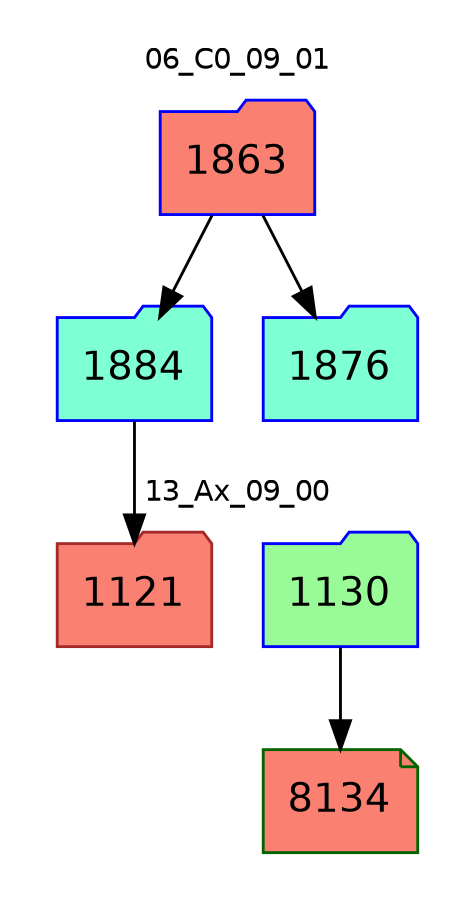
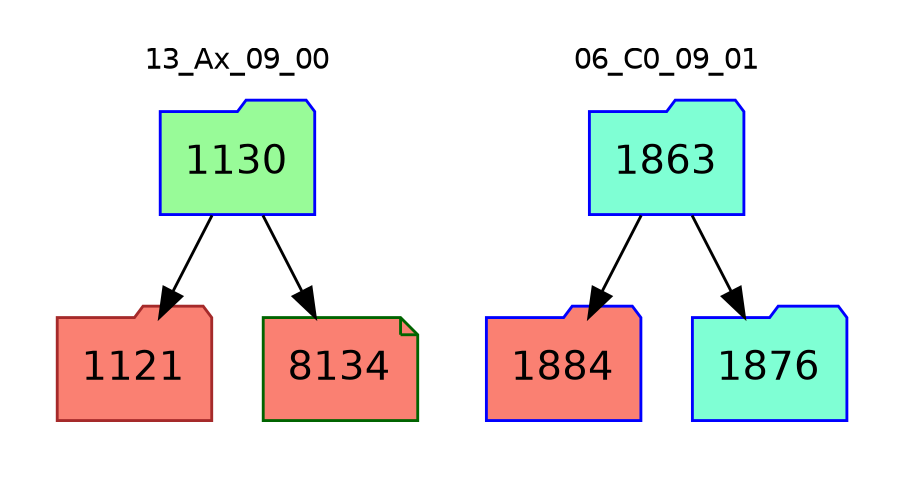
node "1863": fillcolor salmon -> aquamarine
node "1884": fillcolor aquamarine -> salmon
edge "1884" -> "1121": now "1130" -> "1121"
